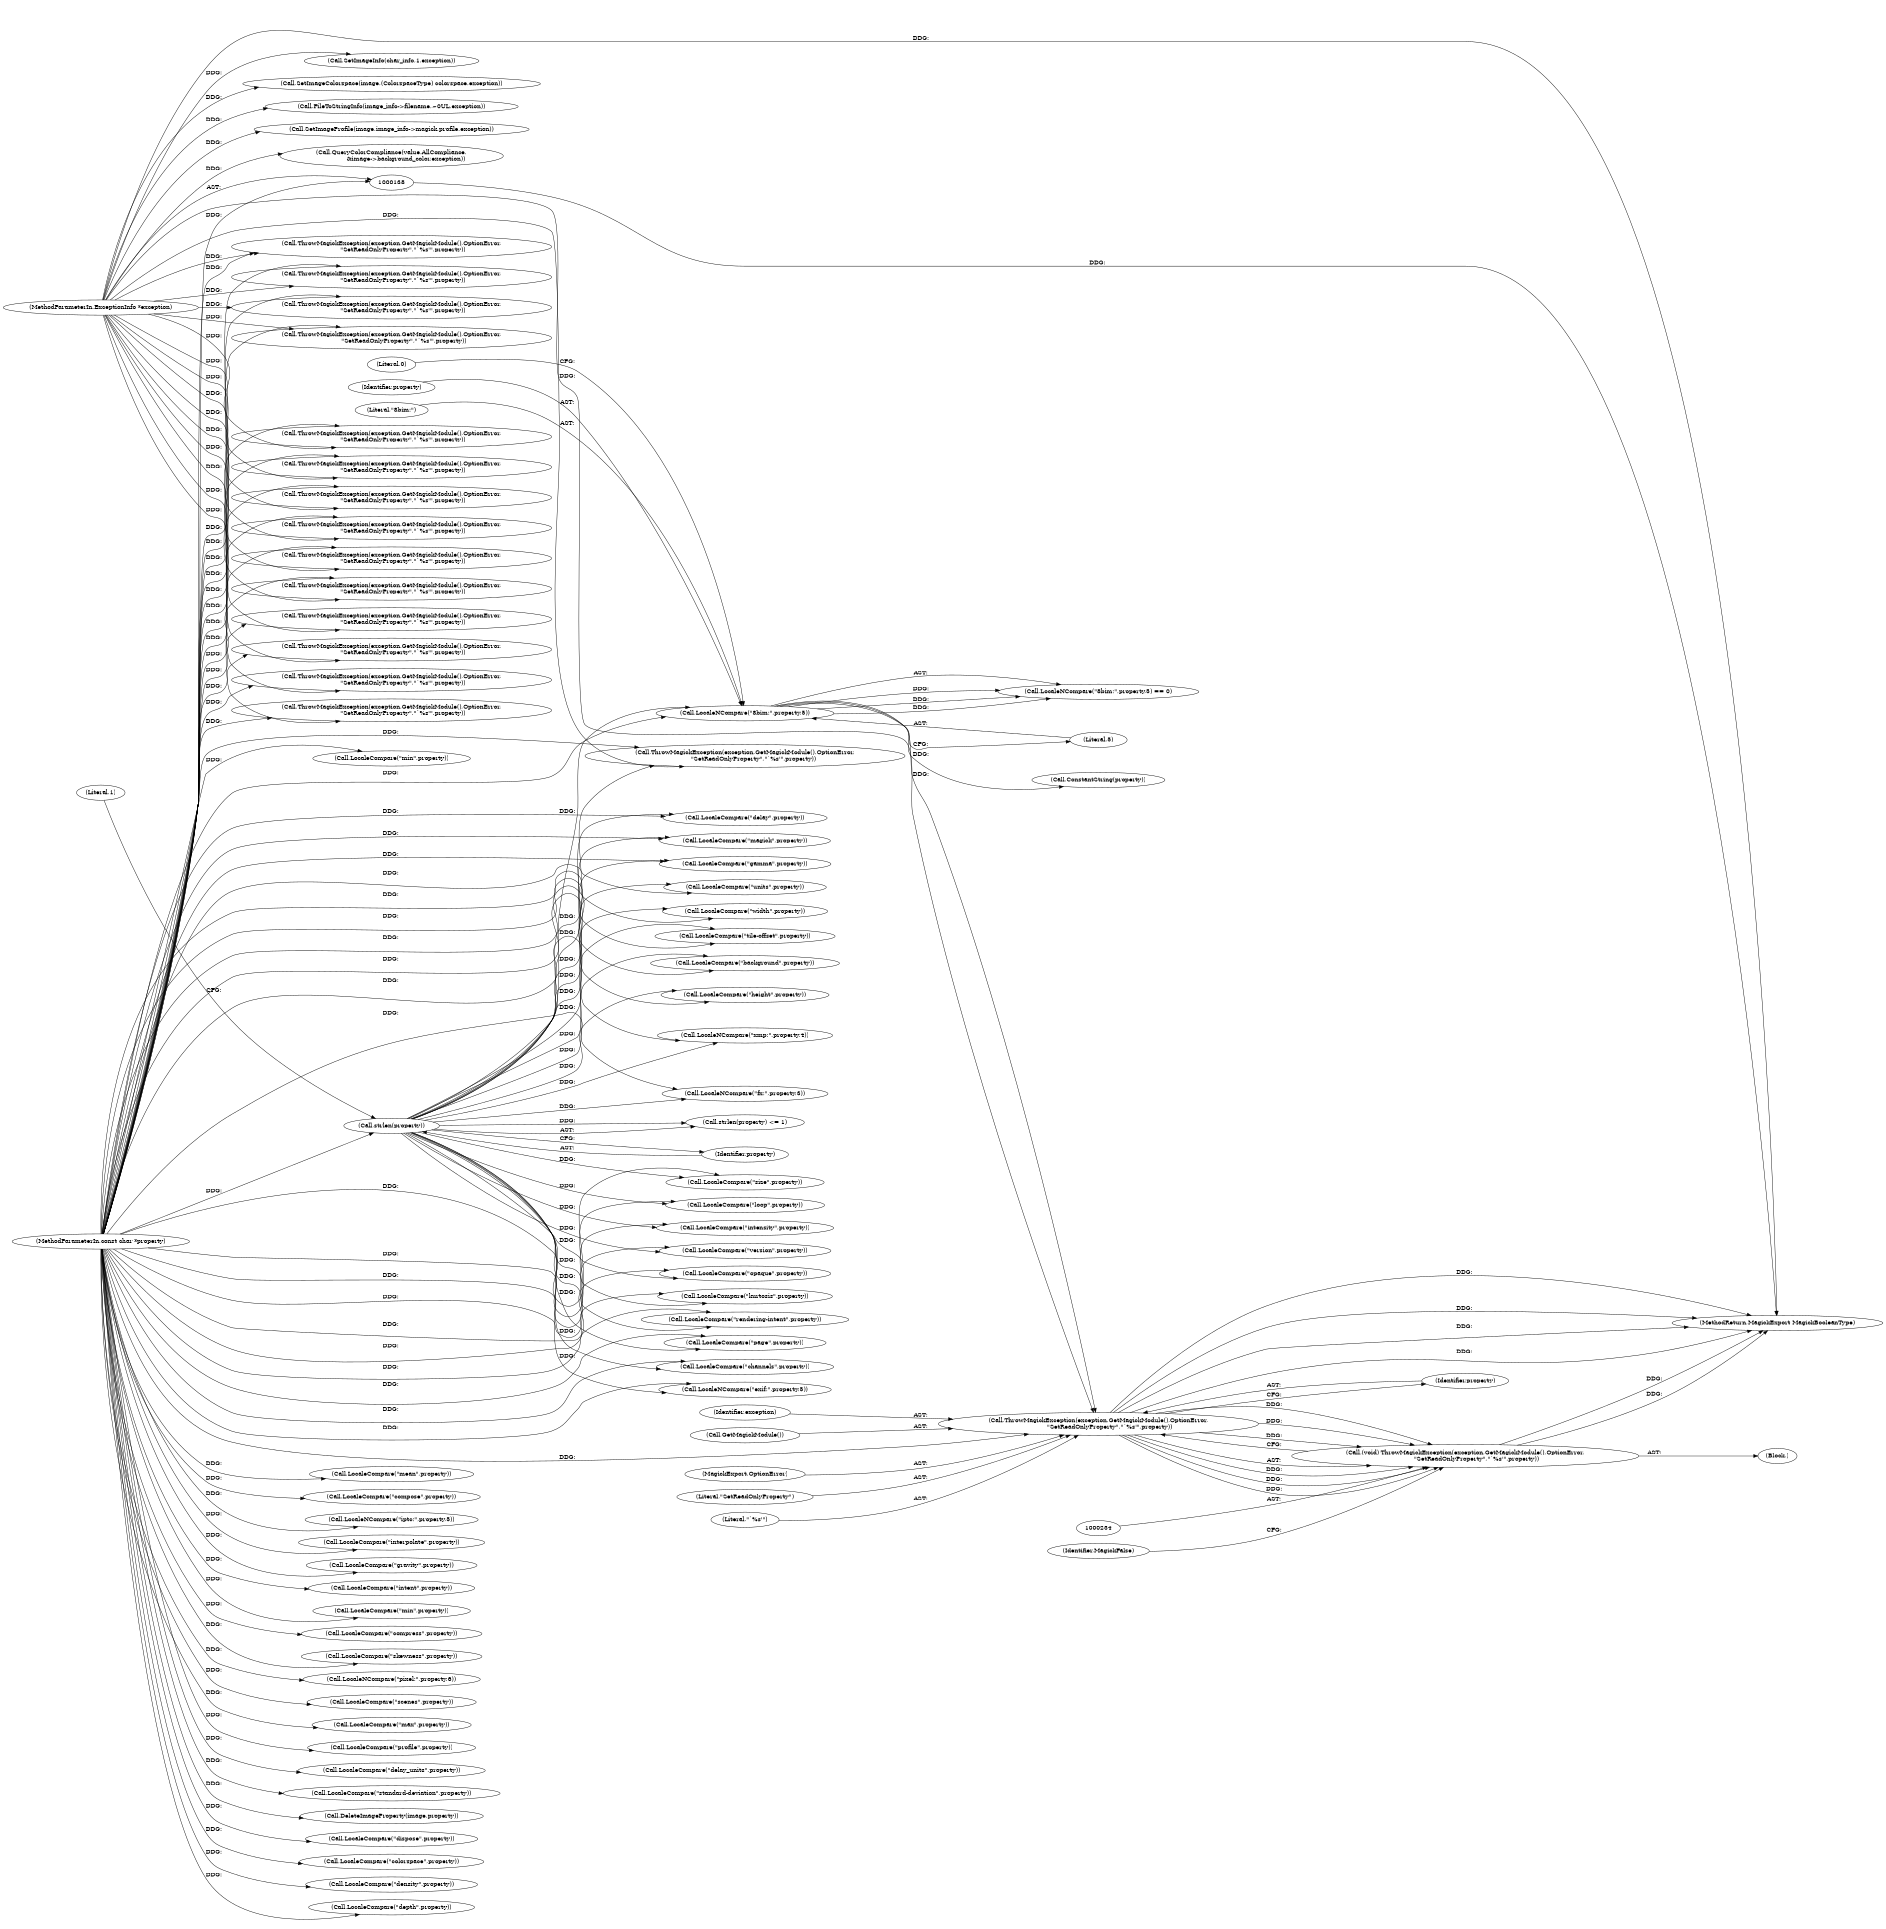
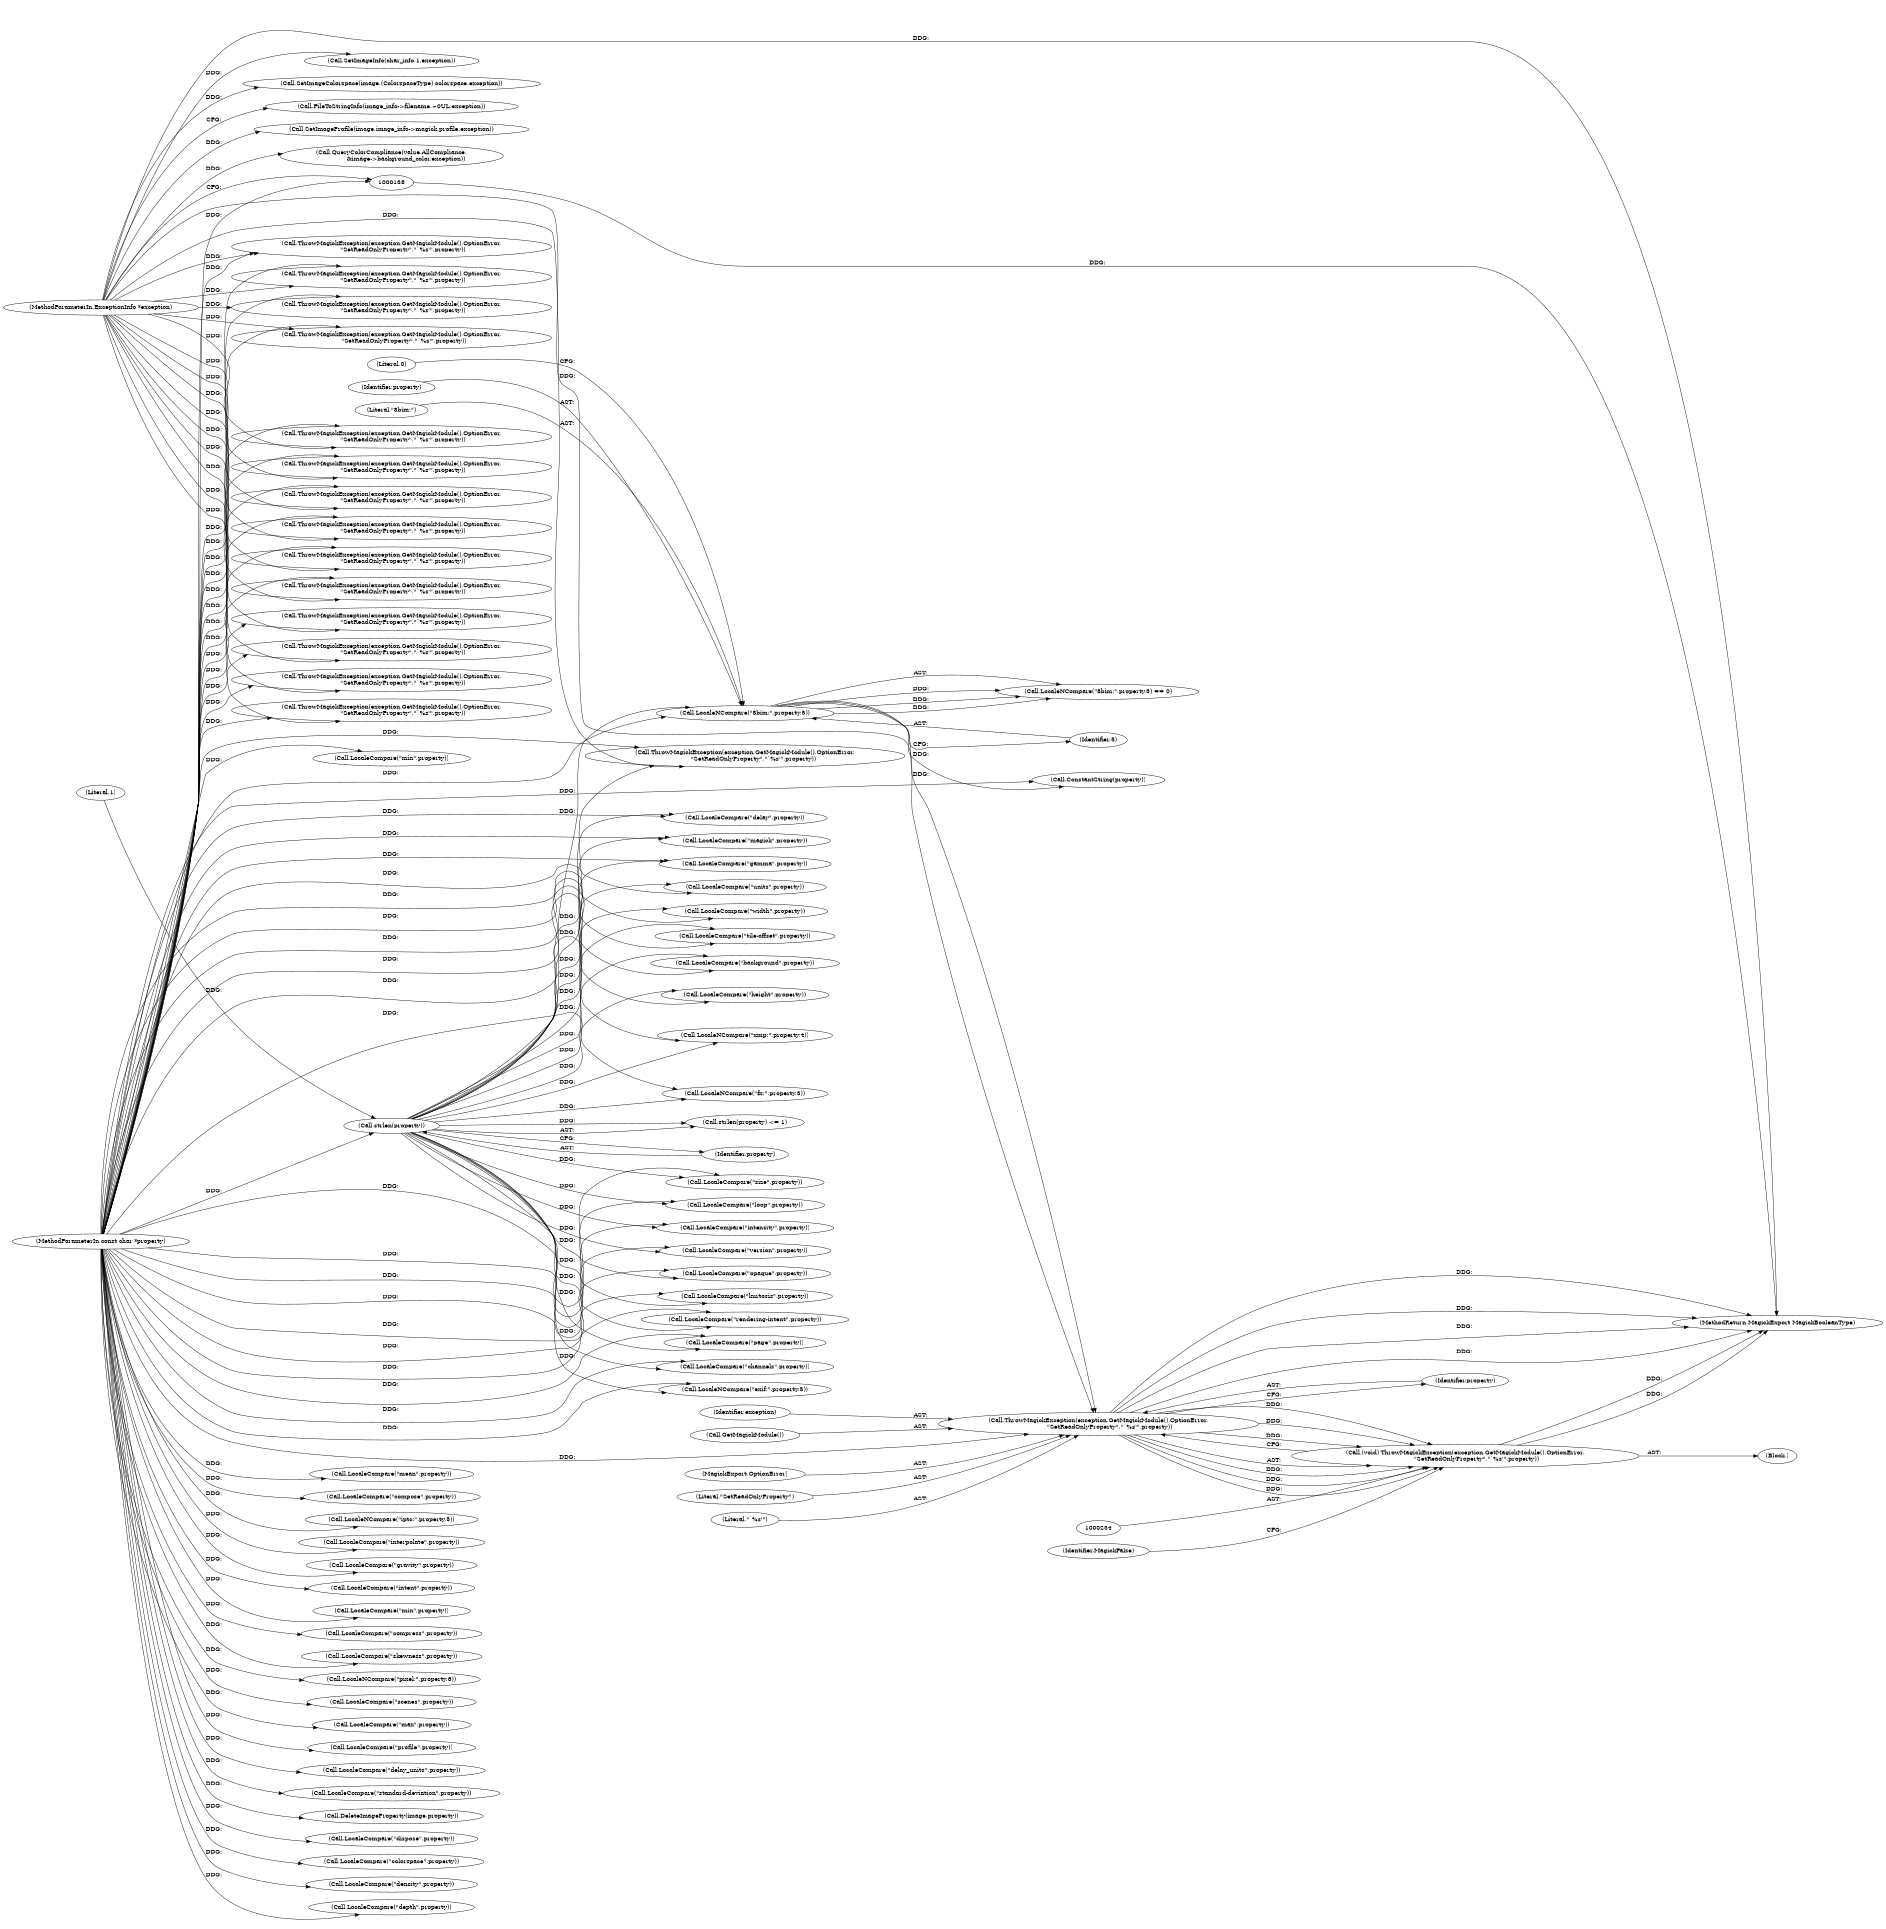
edge "(MethodParameterIn,ExceptionInfo *exception)" -> "(Call,FileToStringInfo(image_info->filename,~0UL,exception))": label "DDG: " -> "CFG: "
edge "(MethodParameterIn,ExceptionInfo *exception)" -> "1000138": label "AST: " -> "CFG: "
node "(Literal,5)": label "(Literal,5)" -> "(Identifier,5)"
edge "(MethodParameterIn,const char *property)" -> "(Call,ConstantString(property))": added, label "DDG:"
edge "(Literal,1)" -> "(Call,strlen(property))": label "CFG: " -> "DDG: "
